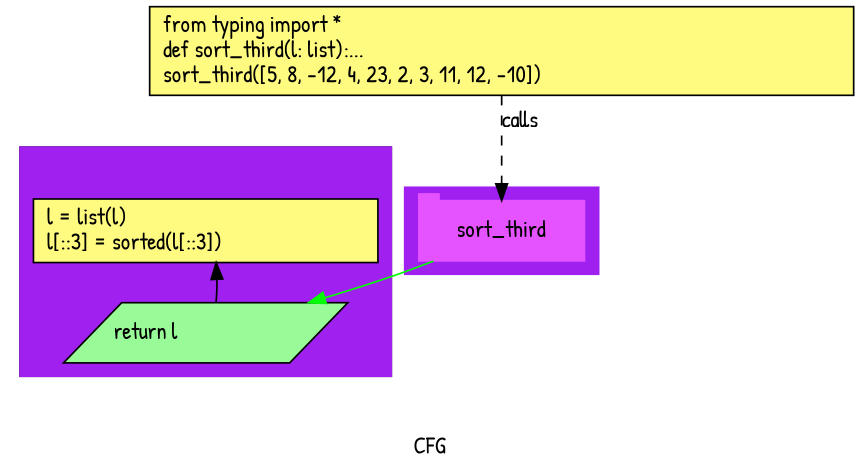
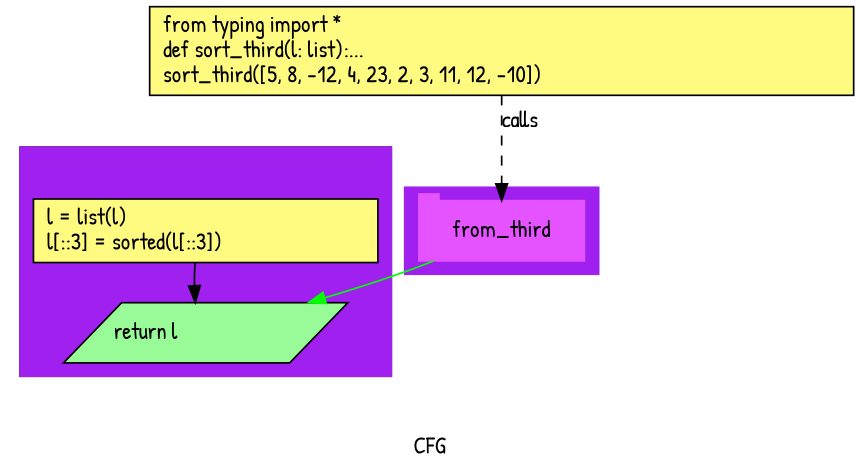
node "sort_third": label "sort_third" -> "from_third"
edge "return l" -> "l = list(l) l[::3] = sorted(l[::3])": reversed
